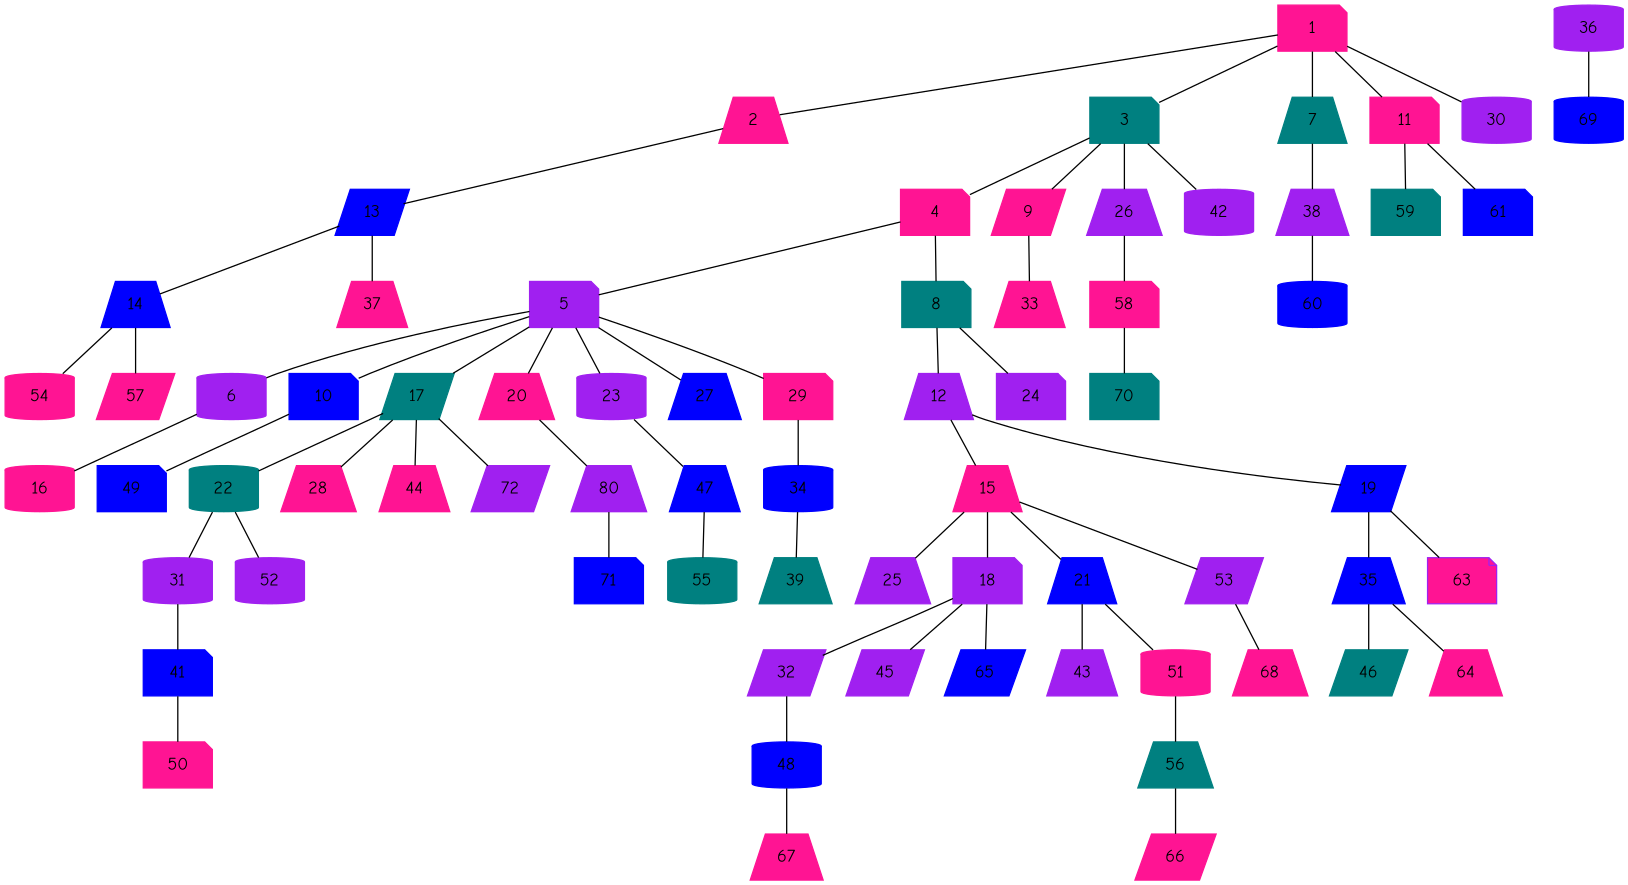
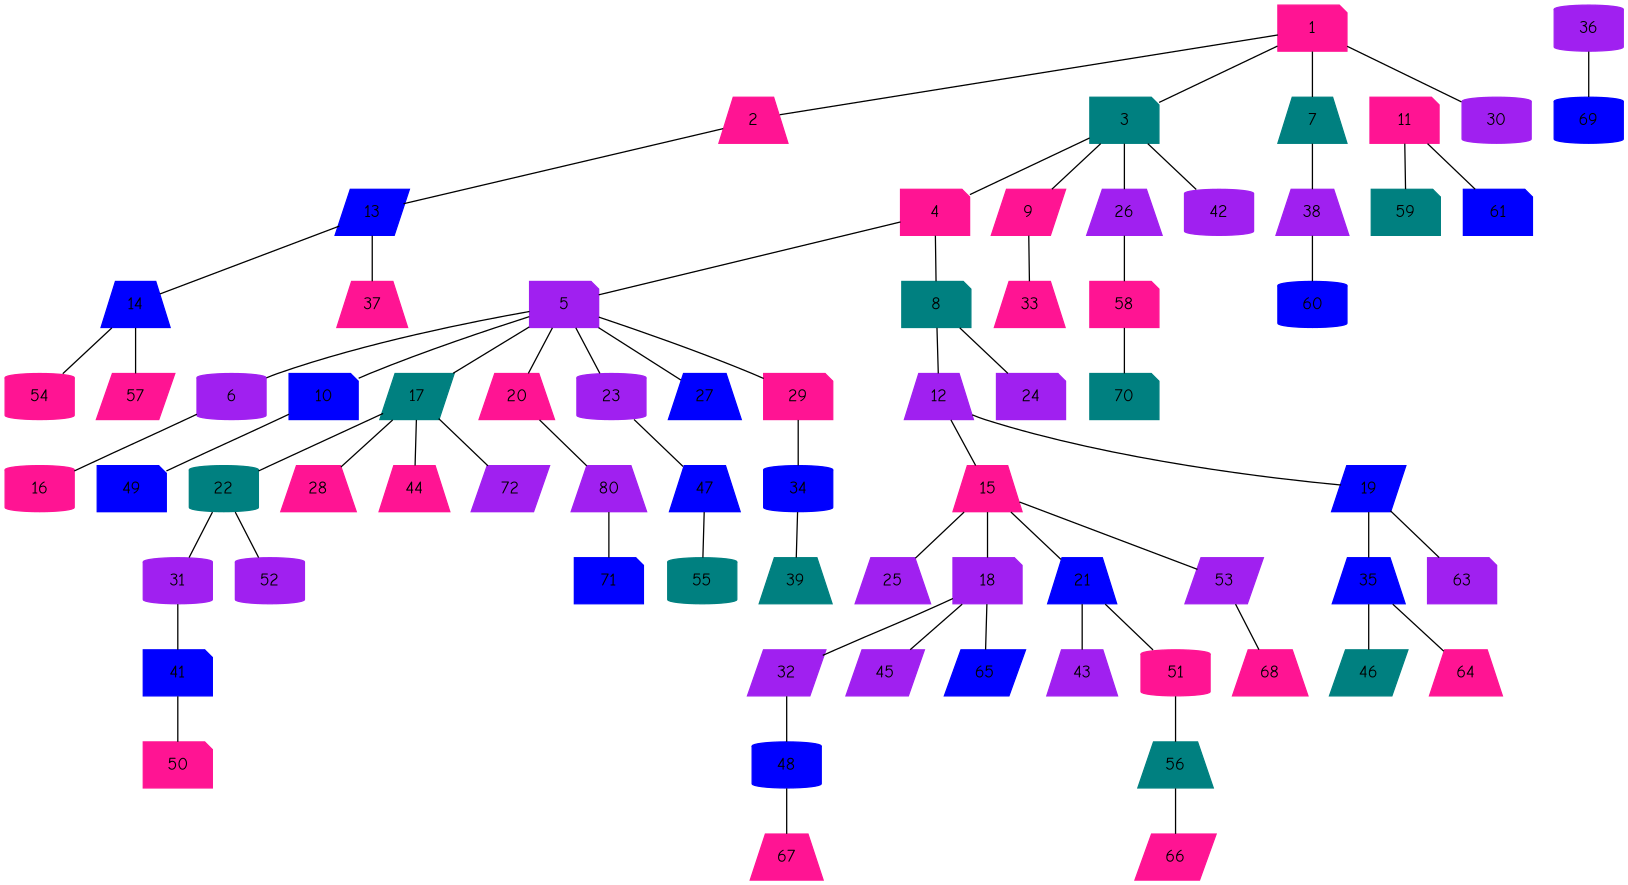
edge "1" -- "11": removed
node "63": fillcolor deeppink -> purple
